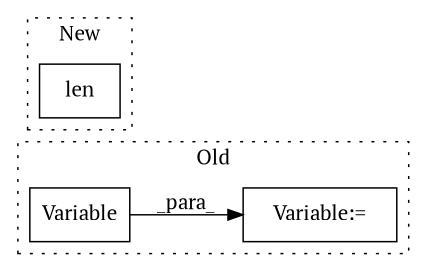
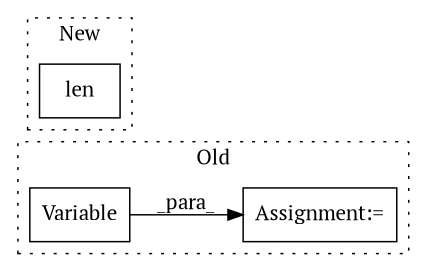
node "Variable:=": label "Variable:=" -> "Assignment:="
